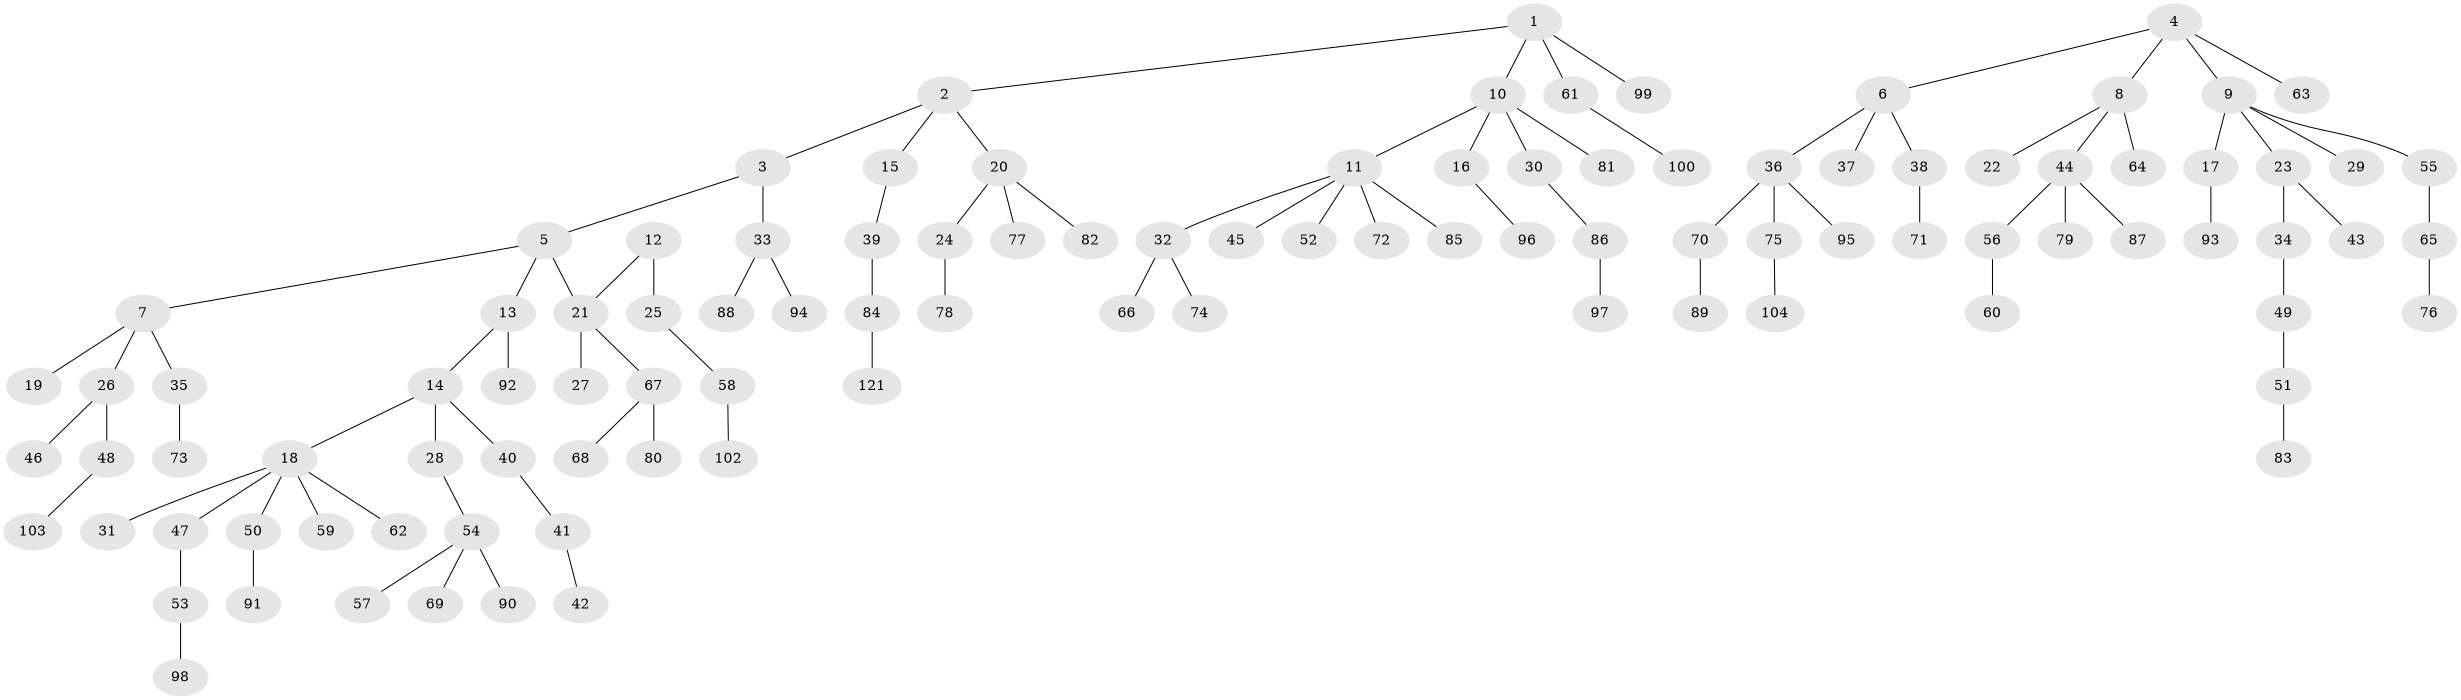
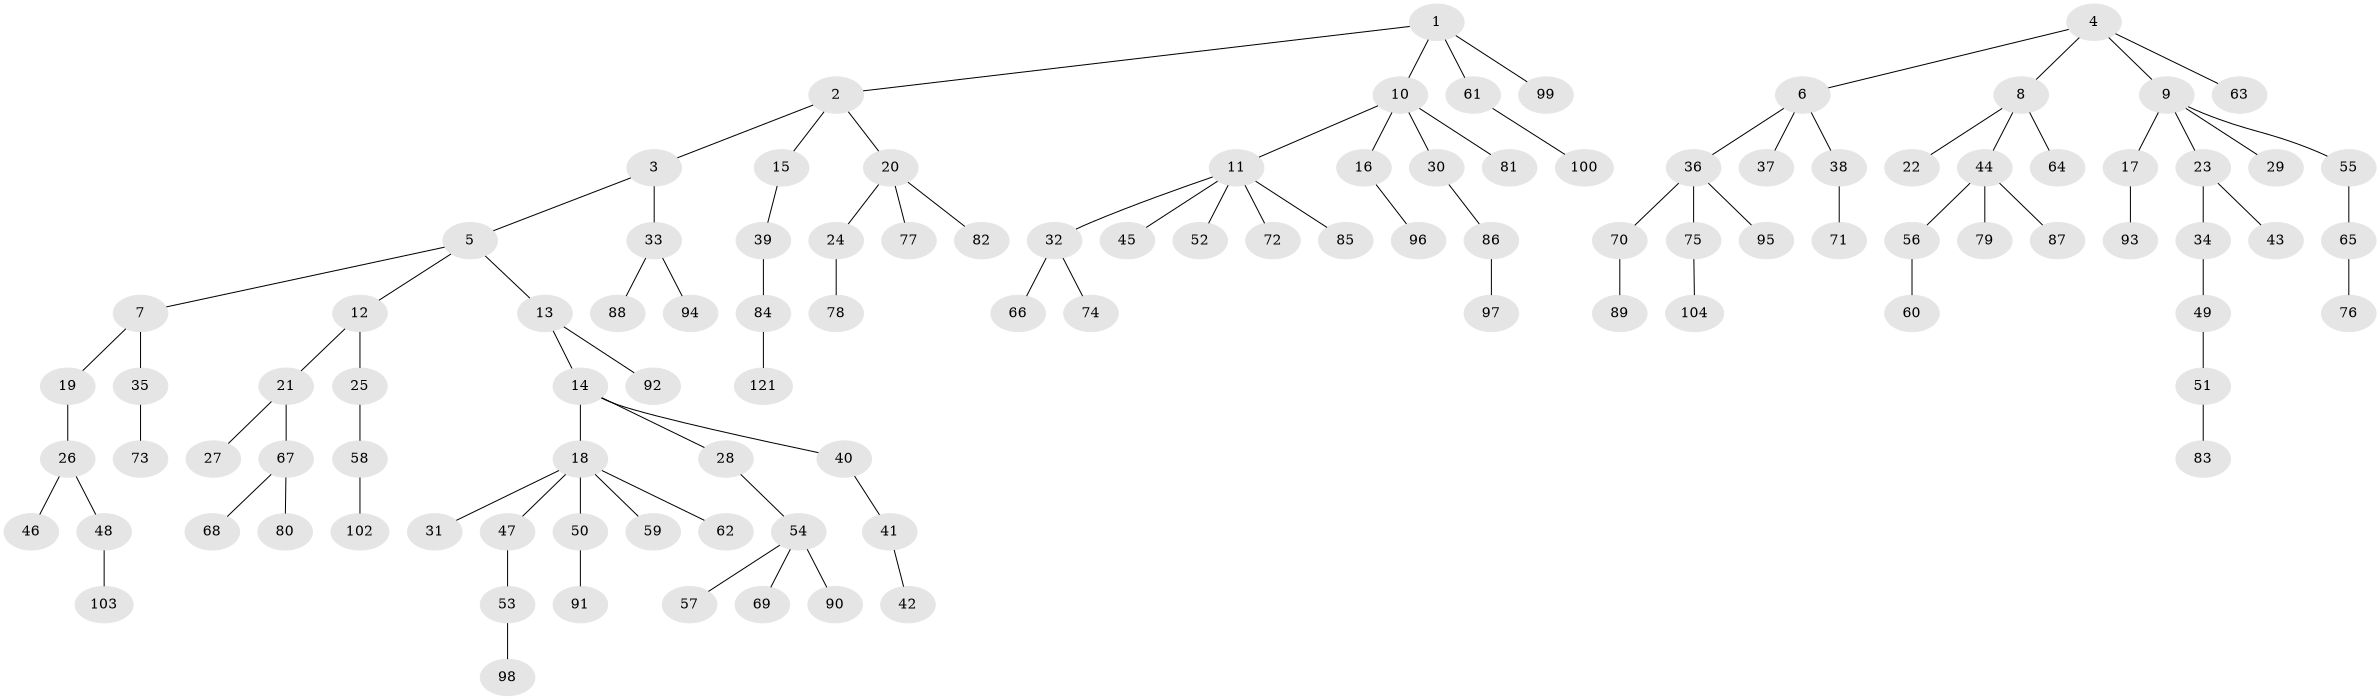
edge "5" -- "21": now "5" -- "12"
edge "7" -- "26": now "19" -- "26"
